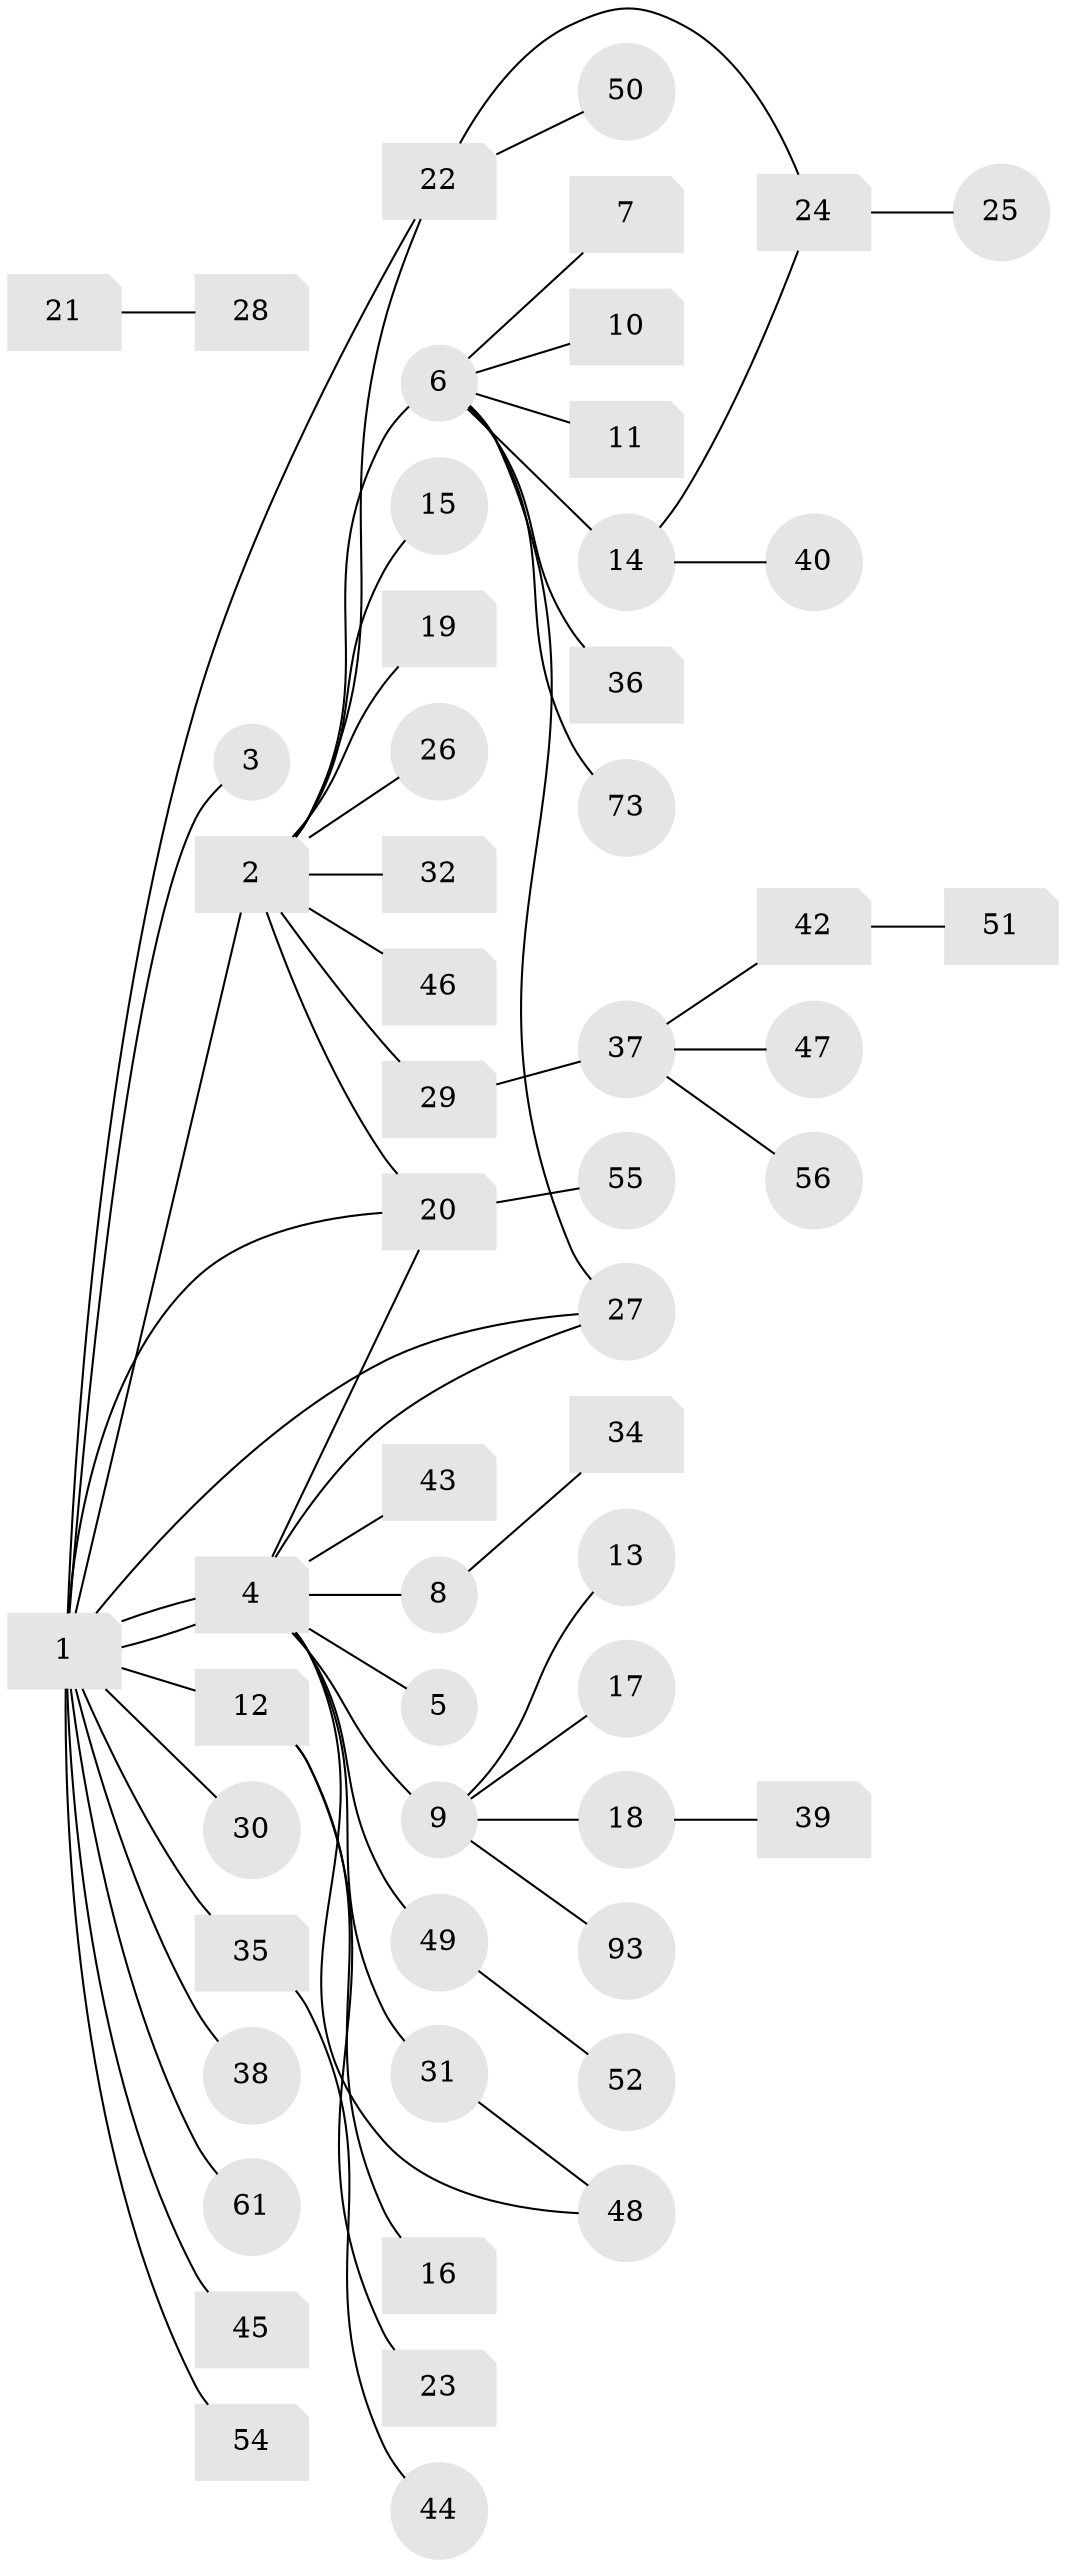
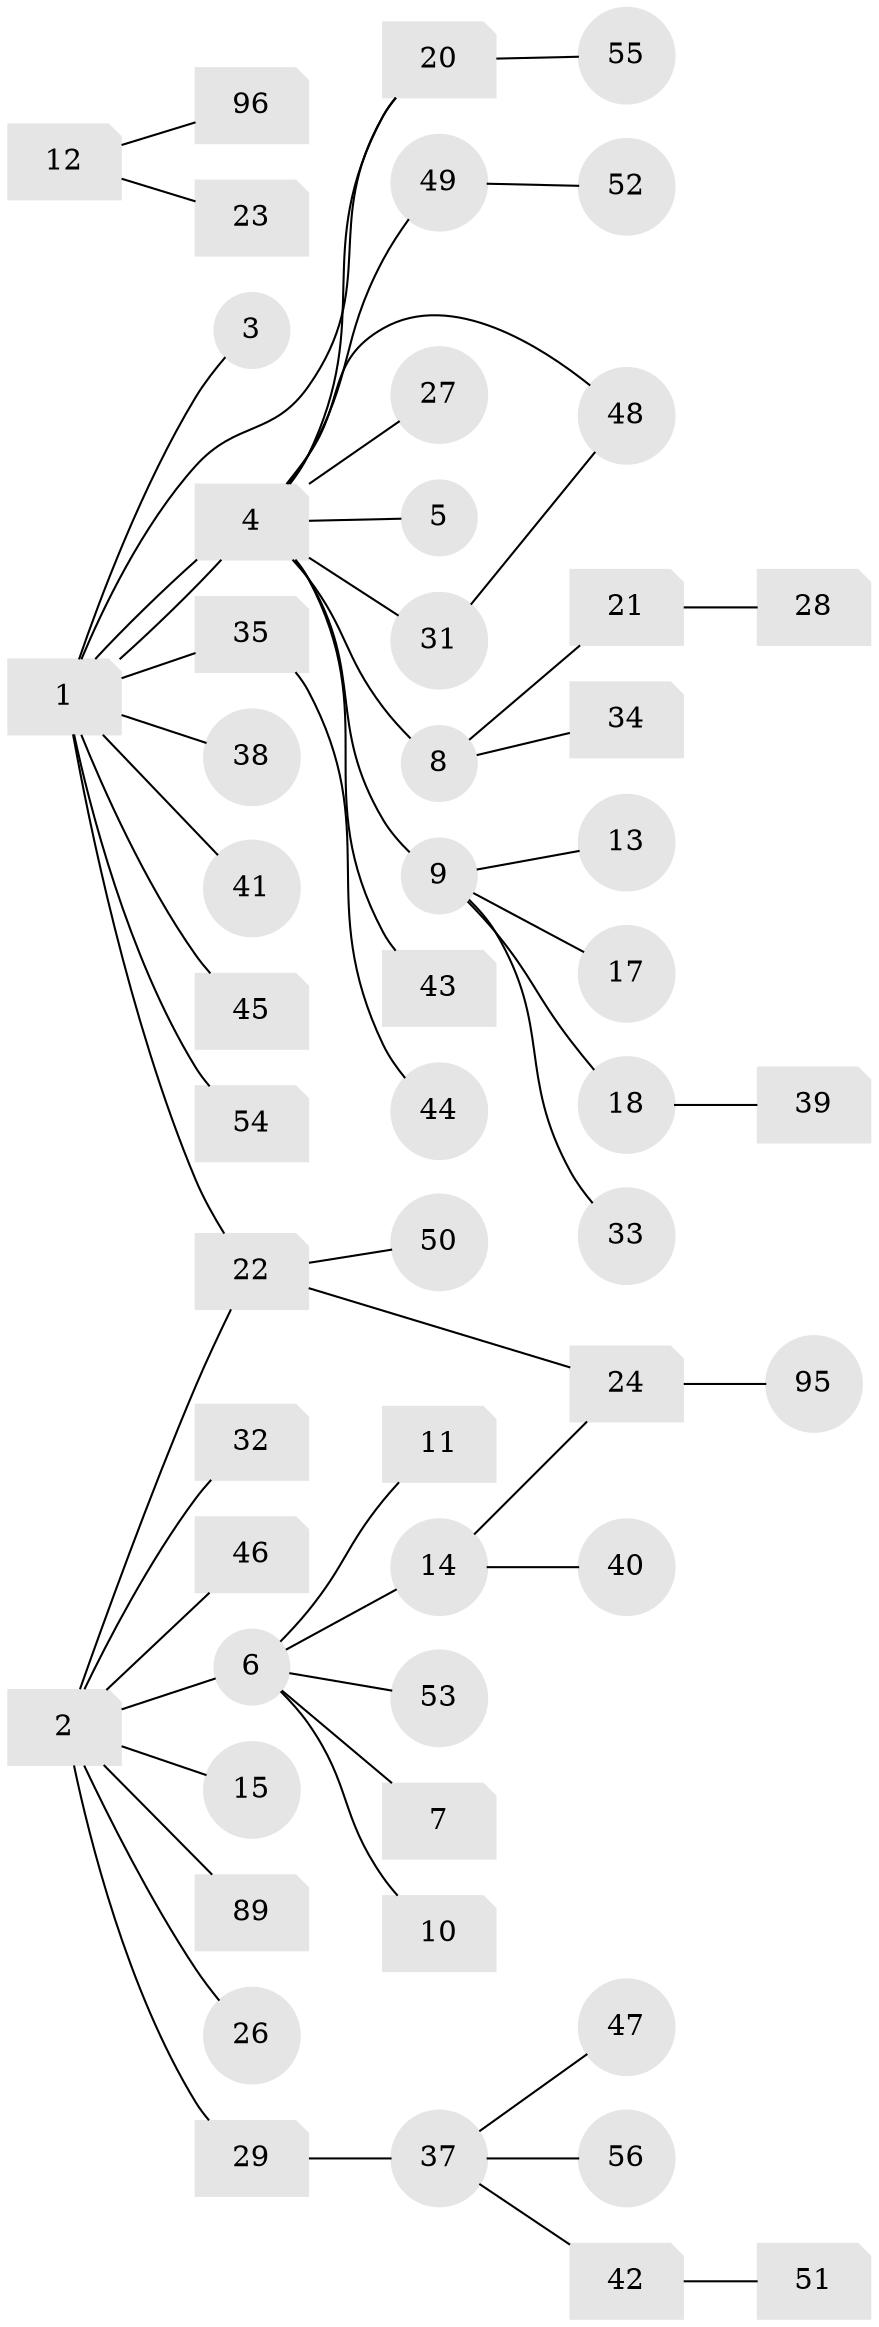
node "25": label "25" -> "95"
node "19": label "19" -> "89"
node "36": removed
edge "21" -- "8": added
node "73": label "73" -> "53"
edge "6" -- "27": removed
edge "2" -- "20": removed
edge "2" -- "1": removed
edge "27" -- "1": removed
edge "1" -- "12": removed
node "30": removed
node "93": label "93" -> "33"
node "61": label "61" -> "41"
node "16": label "16" -> "96"
